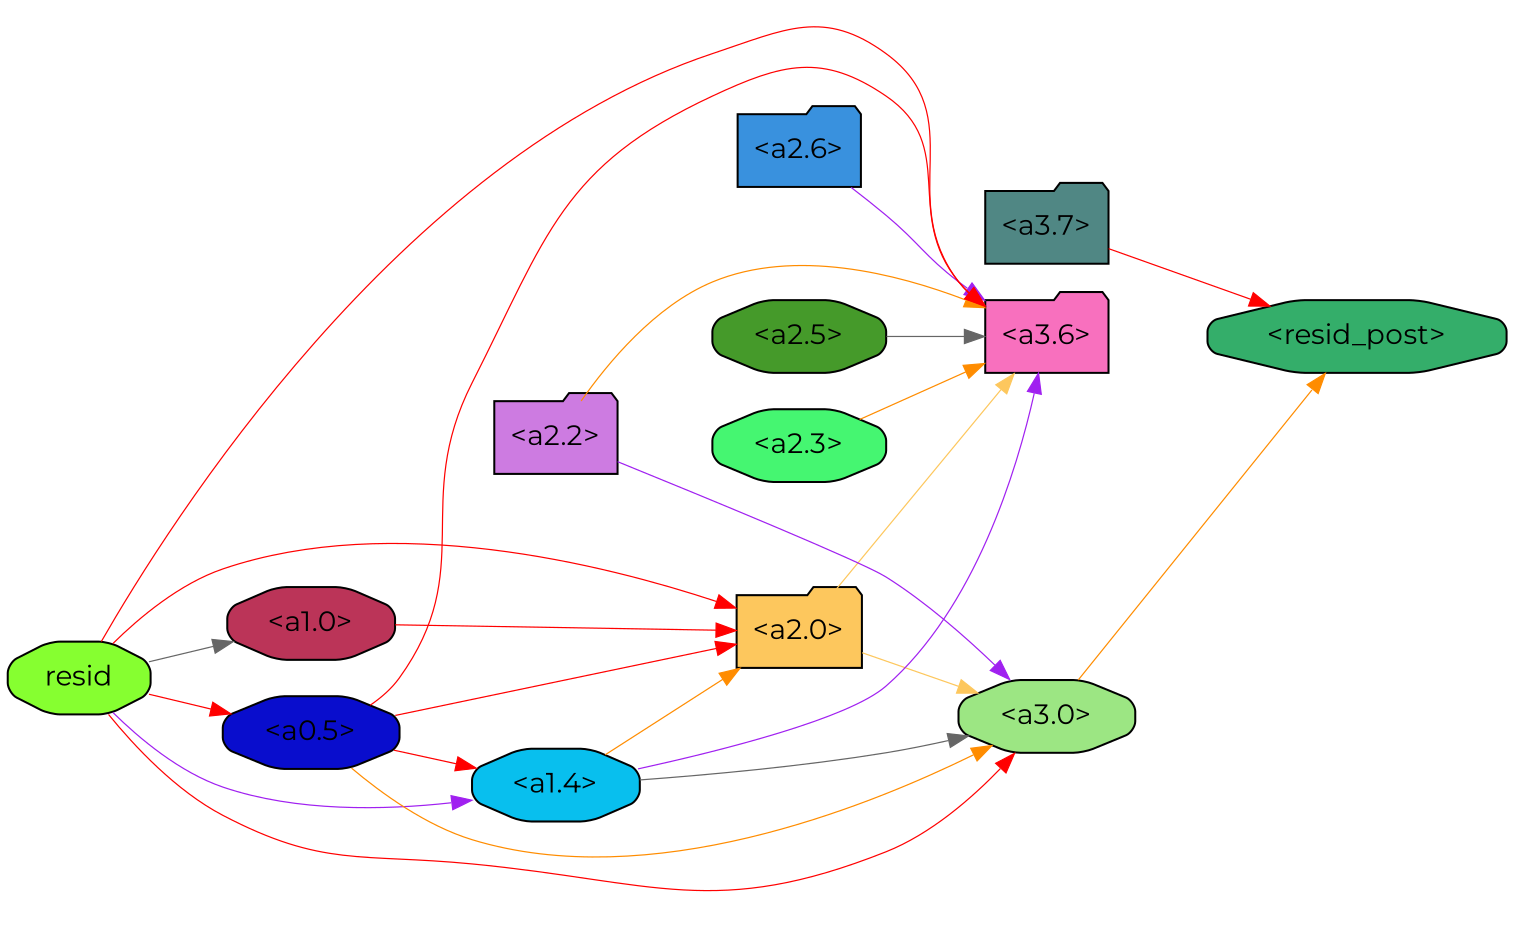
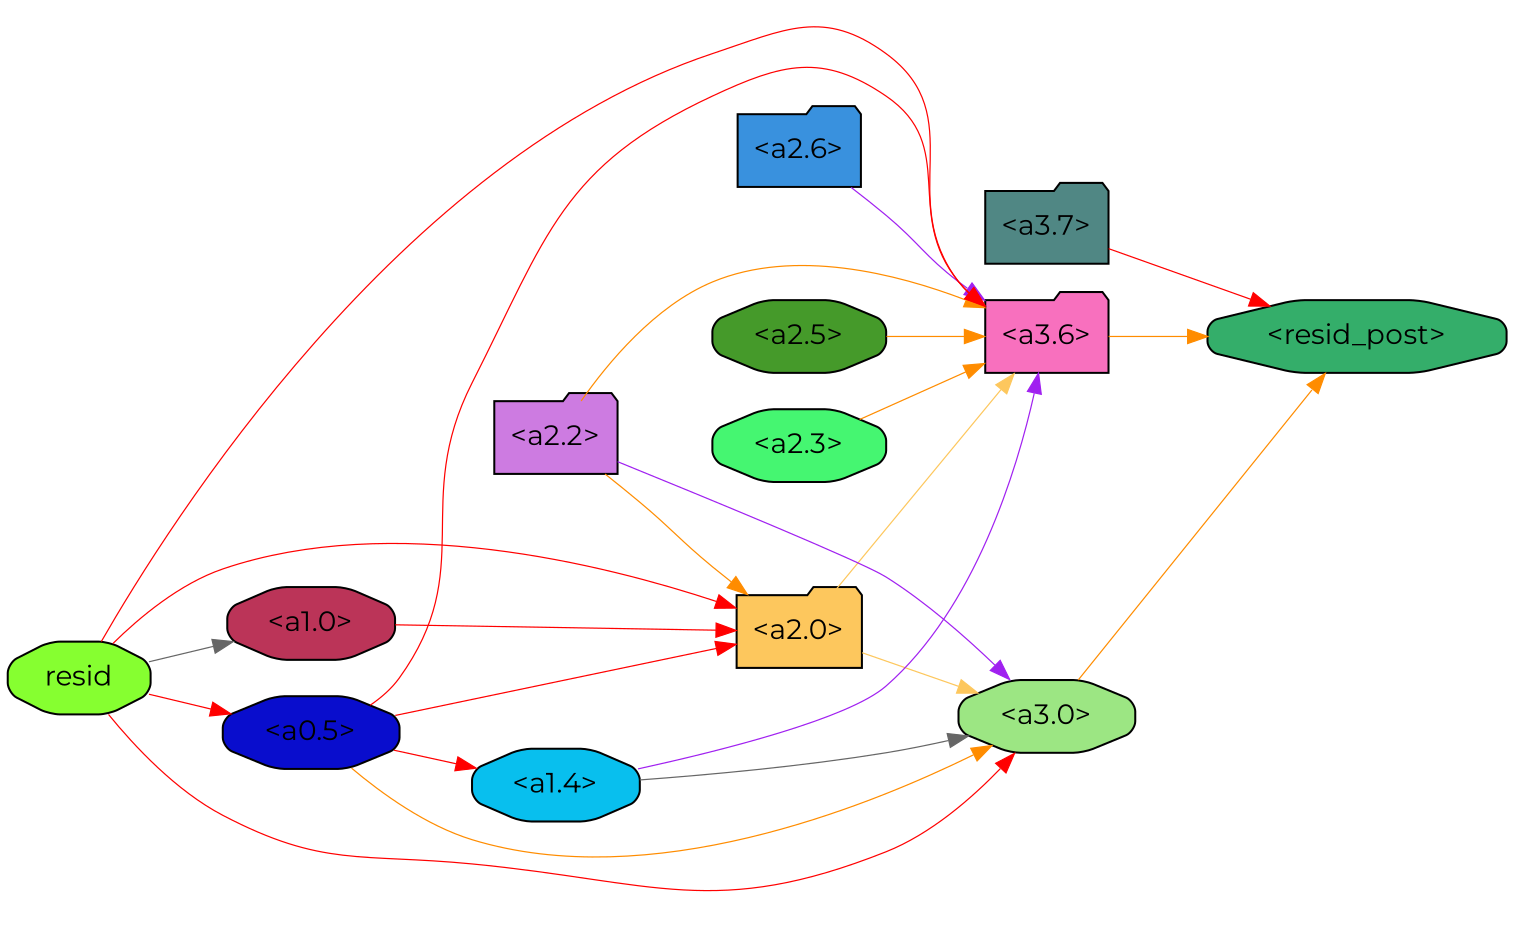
edge "<a2.5>" -> "<a3.6>": color gray40 -> darkorange
edge "<a3.6>" -> "<resid_post>": added
edge "<a1.4>" -> "<a2.0>": now "<a2.2>" -> "<a2.0>"
edge "resid" -> "<a1.4>": removed
